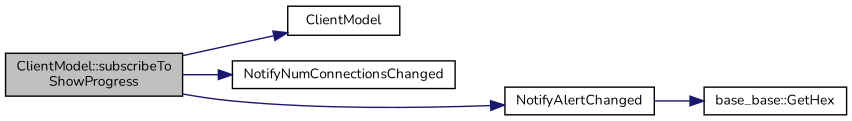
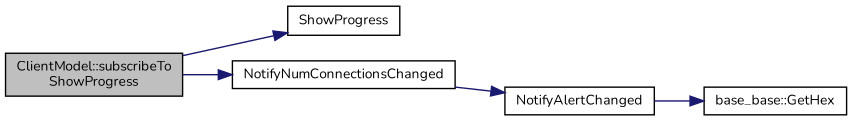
node "ClientModel": label "ClientModel" -> "ShowProgress"
edge "ClientModel::subscribeTo ShowProgress" -> "NotifyAlertChanged": now "NotifyNumConnectionsChanged" -> "NotifyAlertChanged"
